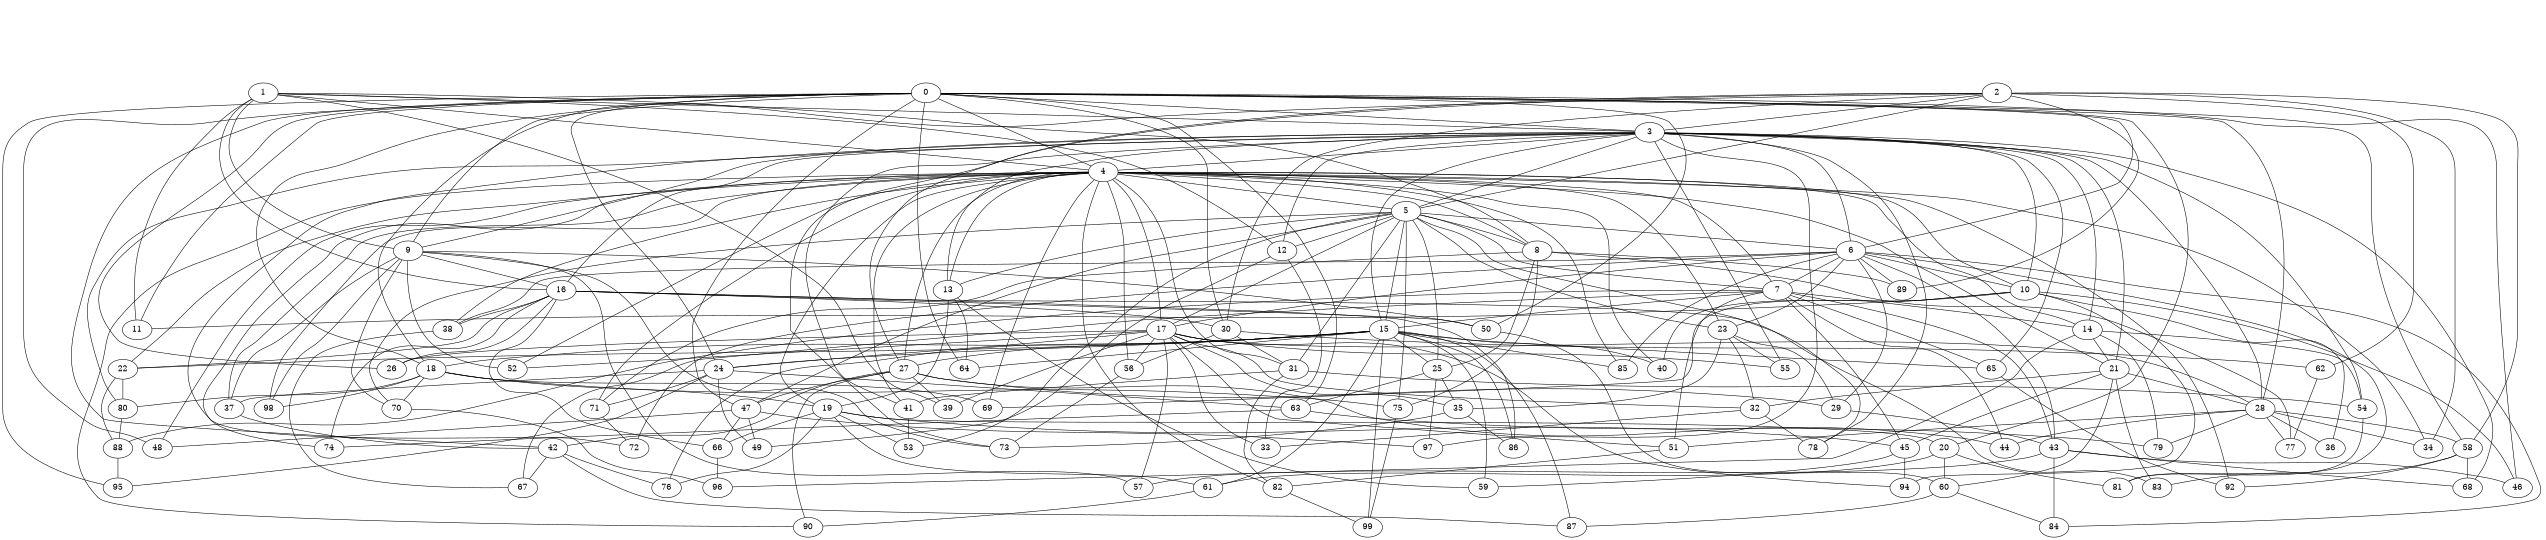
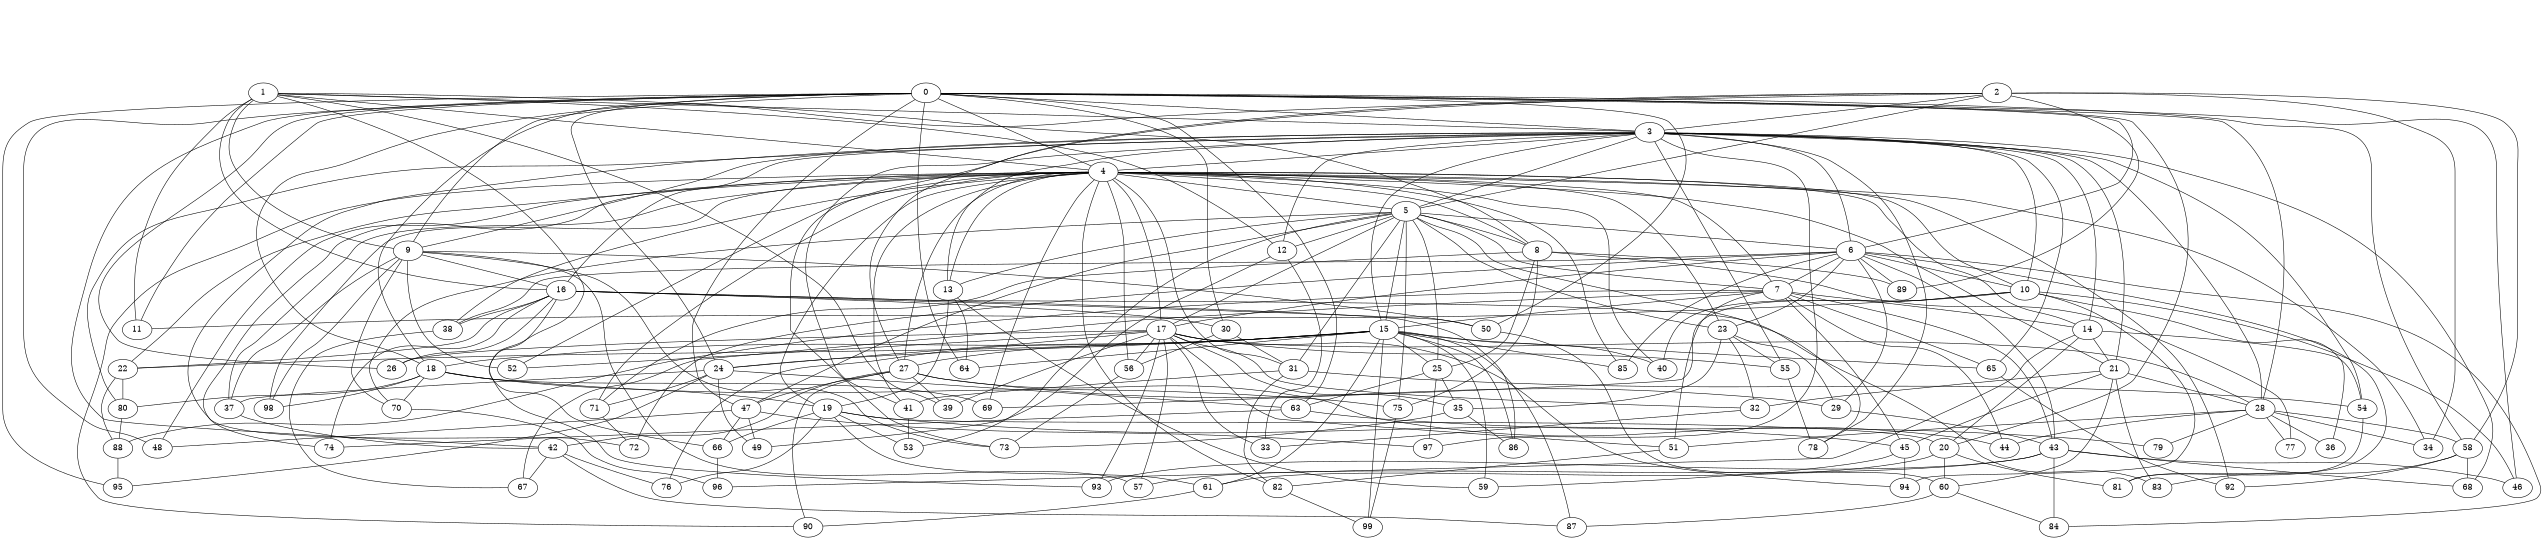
edge "2" -- "30": removed
node "62": removed
edge "14" -- "79": now "14" -- "20"
edge "32" -- "78": now "55" -- "78"
node "93": added
